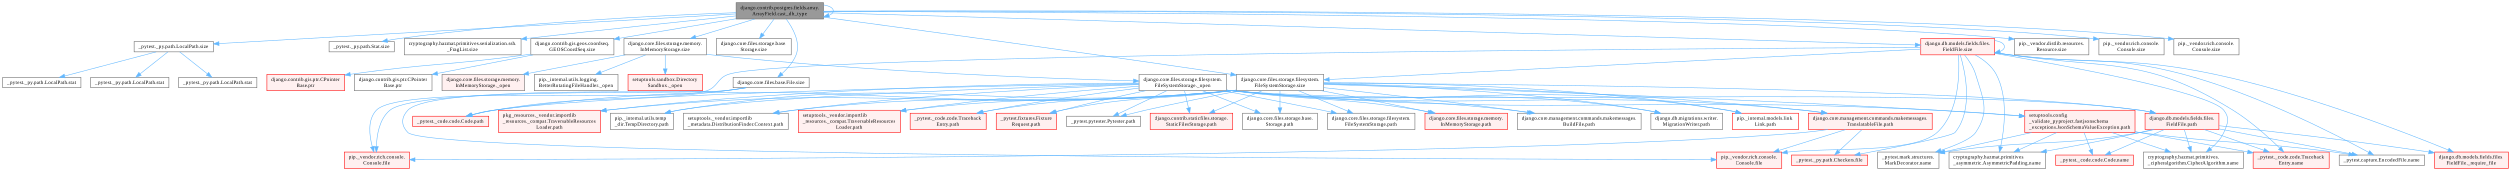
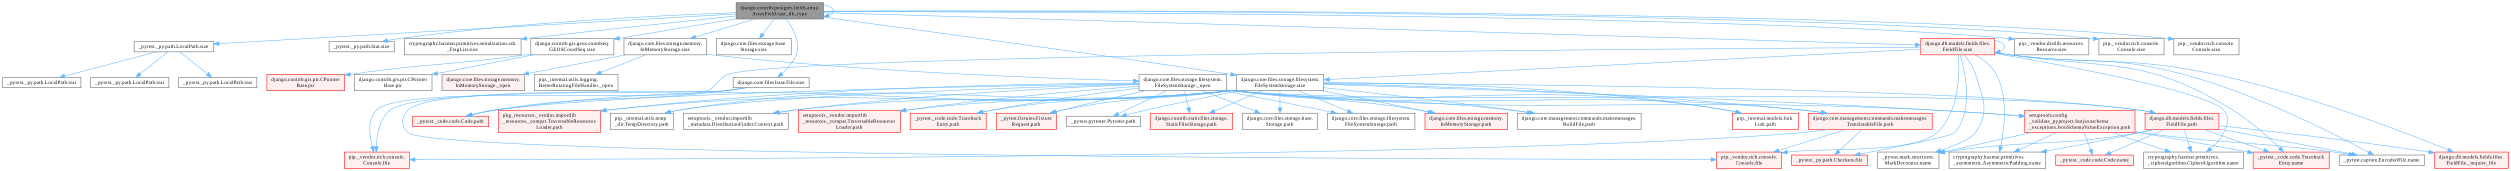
node "setuptools.sandbox.Directory Sandbox._open": removed
node "django.db.migrations.writer. MigrationWriter.path": removed
